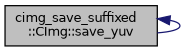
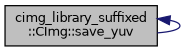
node "cimg_save_suffixed ::CImg::save_yuv": label "cimg_save_suffixed ::CImg::save_yuv" -> "cimg_library_suffixed ::CImg::save_yuv"
